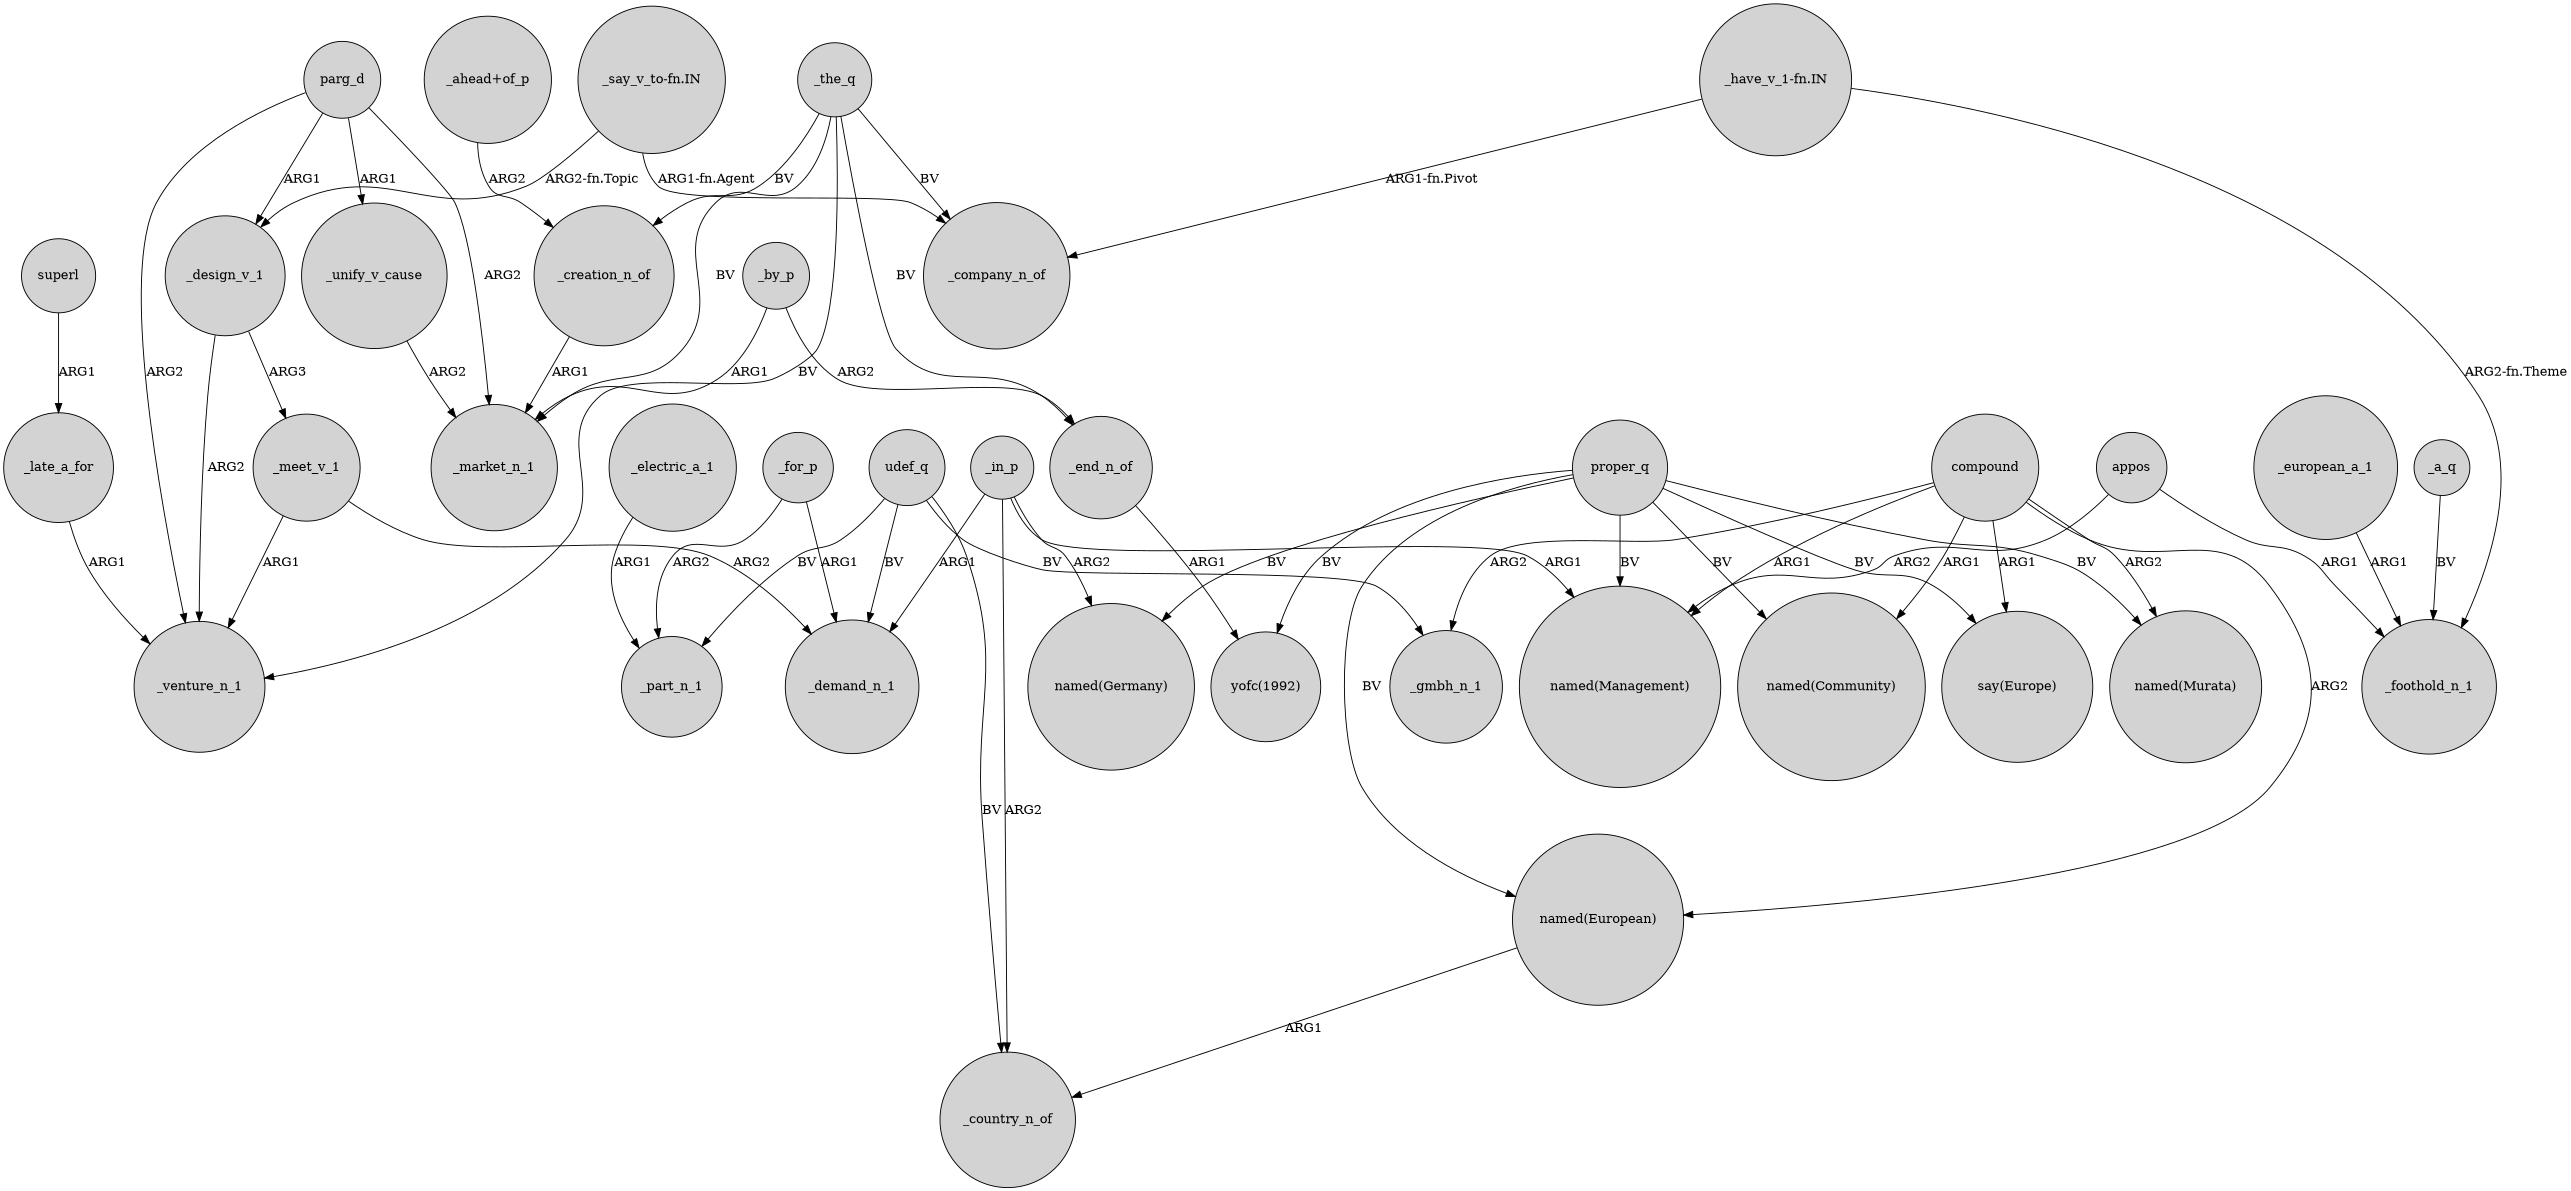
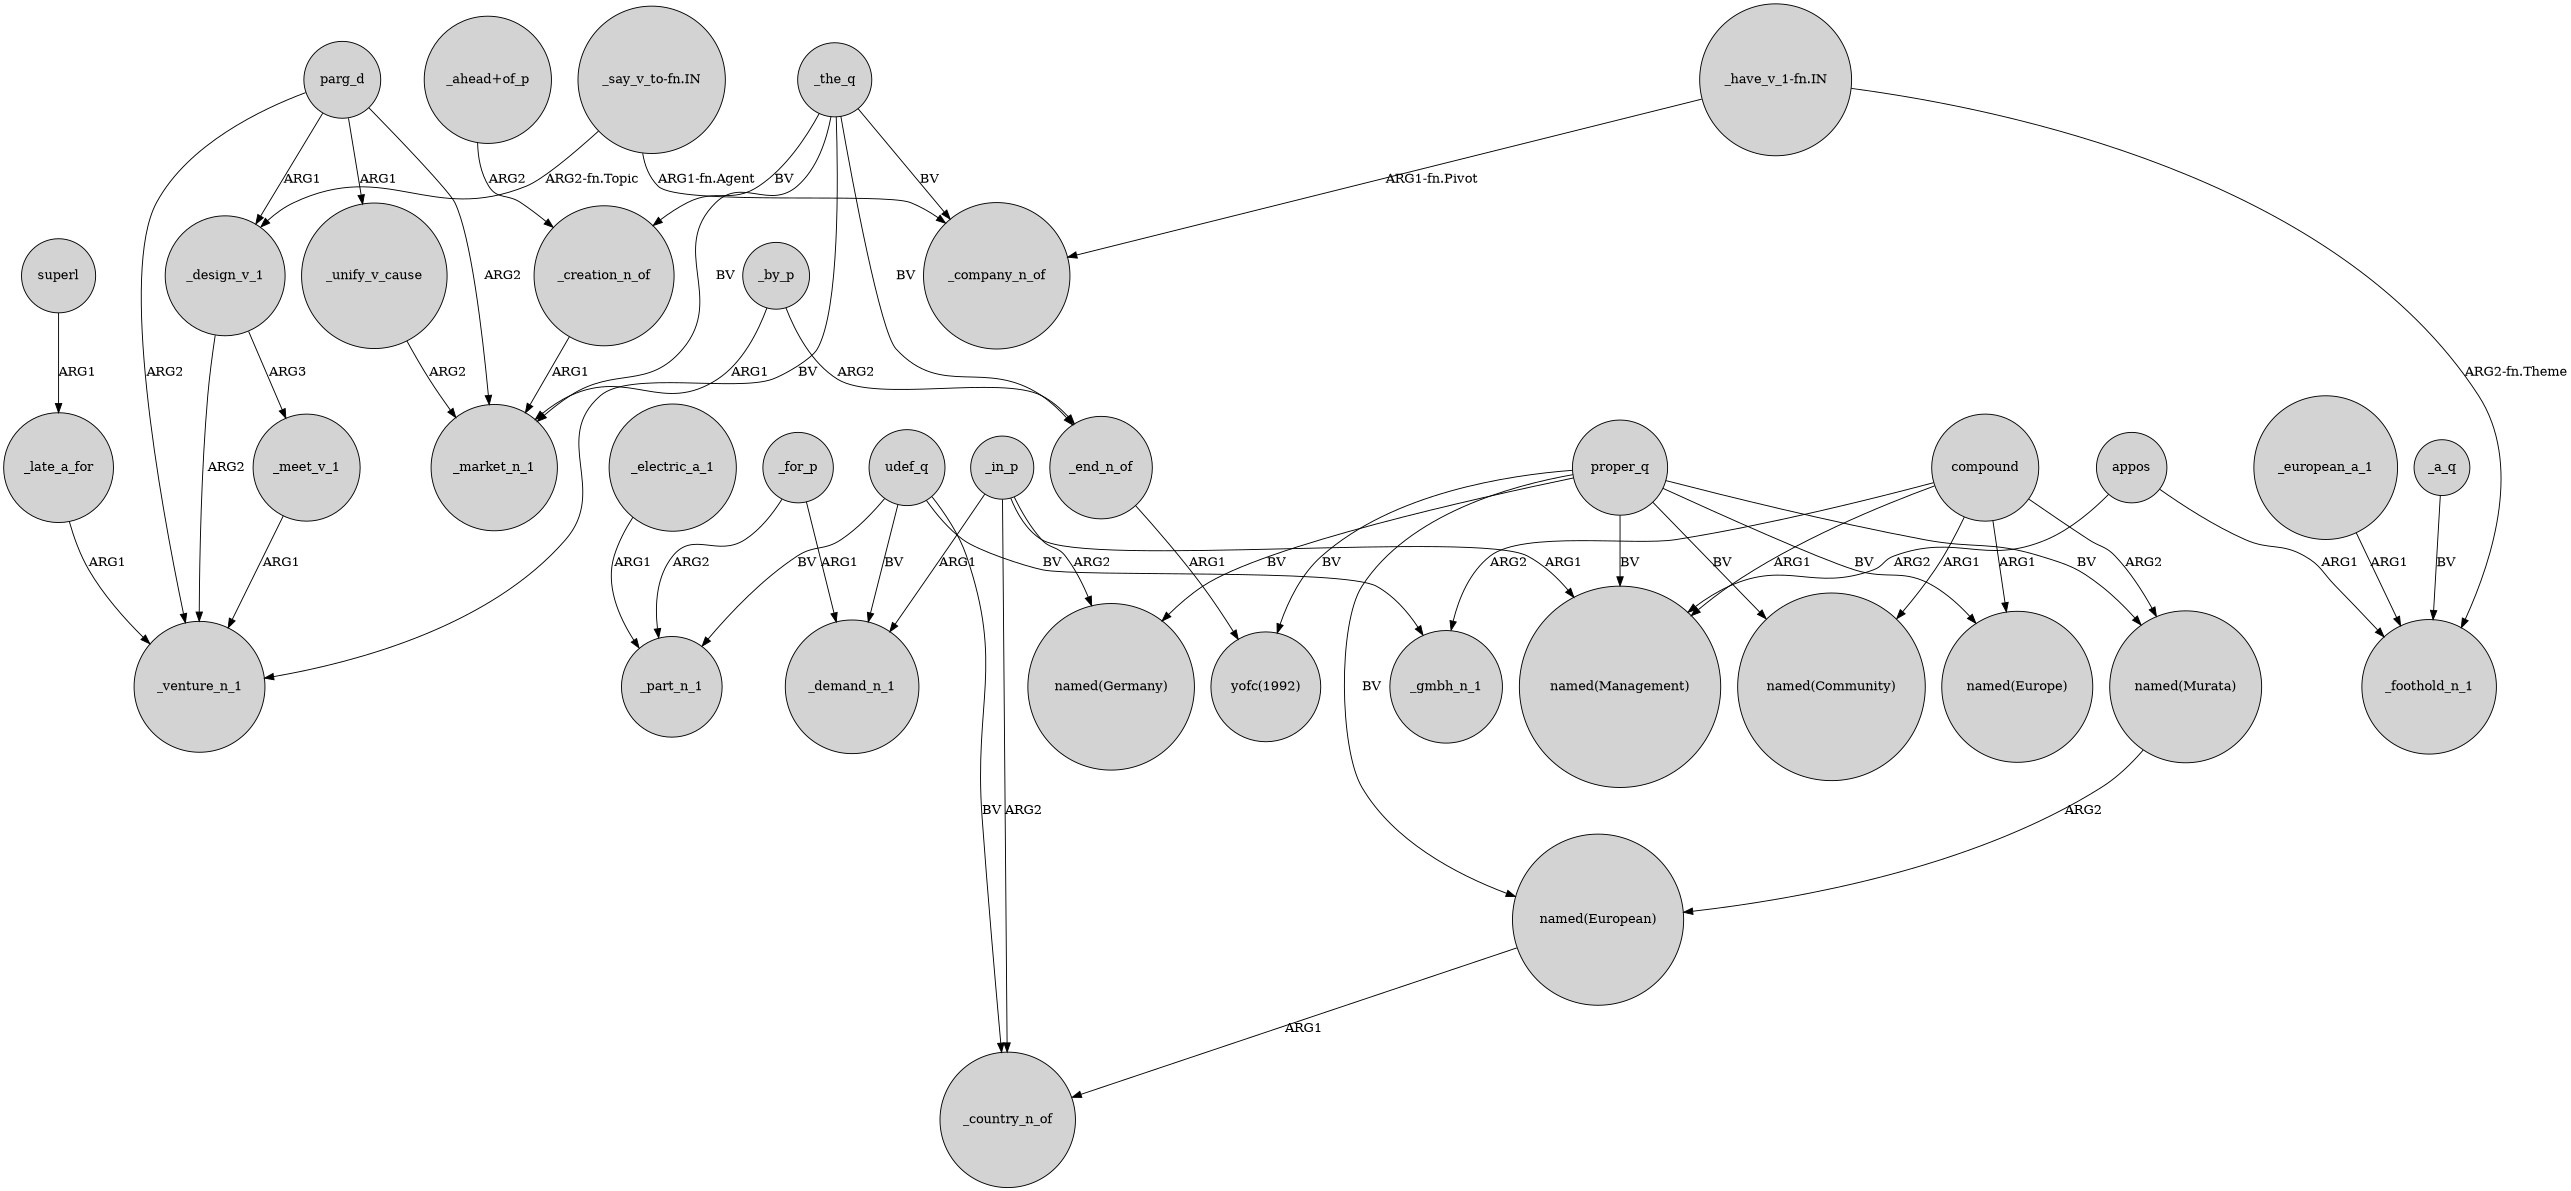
edge "_meet_v_1" -> "_demand_n_1": removed, label "ARG2"
node "say(Europe)": label "say(Europe)" -> "named(Europe)"
edge "compound" -> "named(European)": now "named(Murata)" -> "named(European)"
